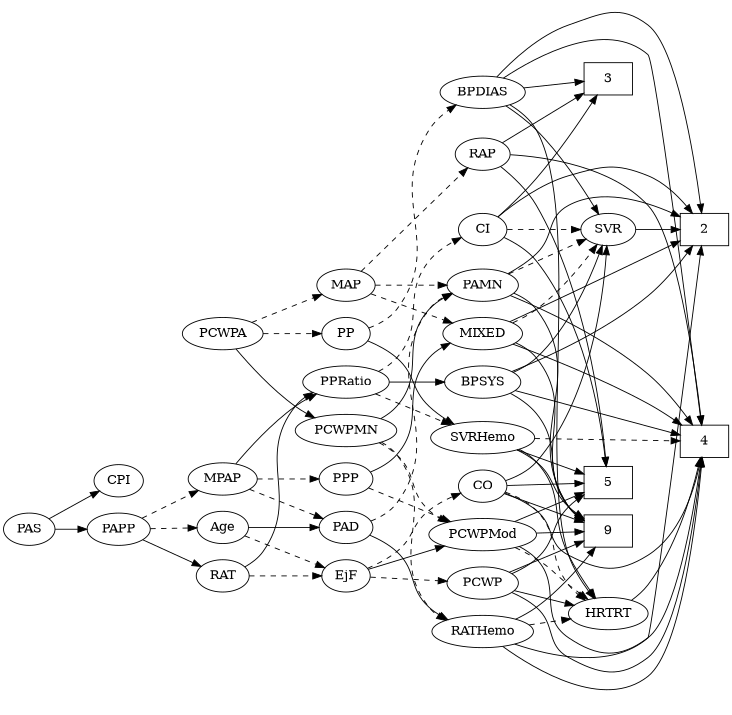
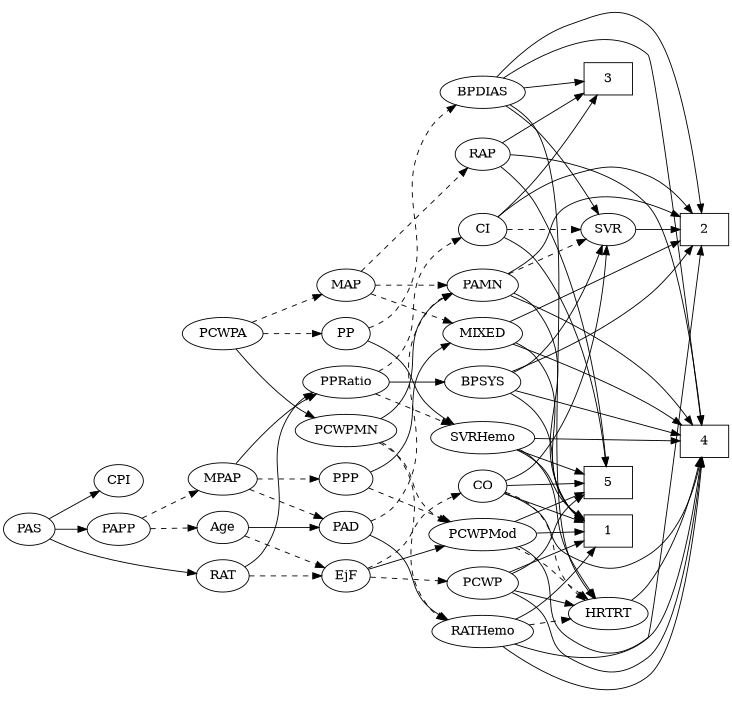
edge "MIXED" -> "SVR": removed
edge "SVRHemo" -> "4": style dashed -> solid
node "9": label "9" -> "1"
edge "PAPP" -> "RAT": now "PAS" -> "RAT"
